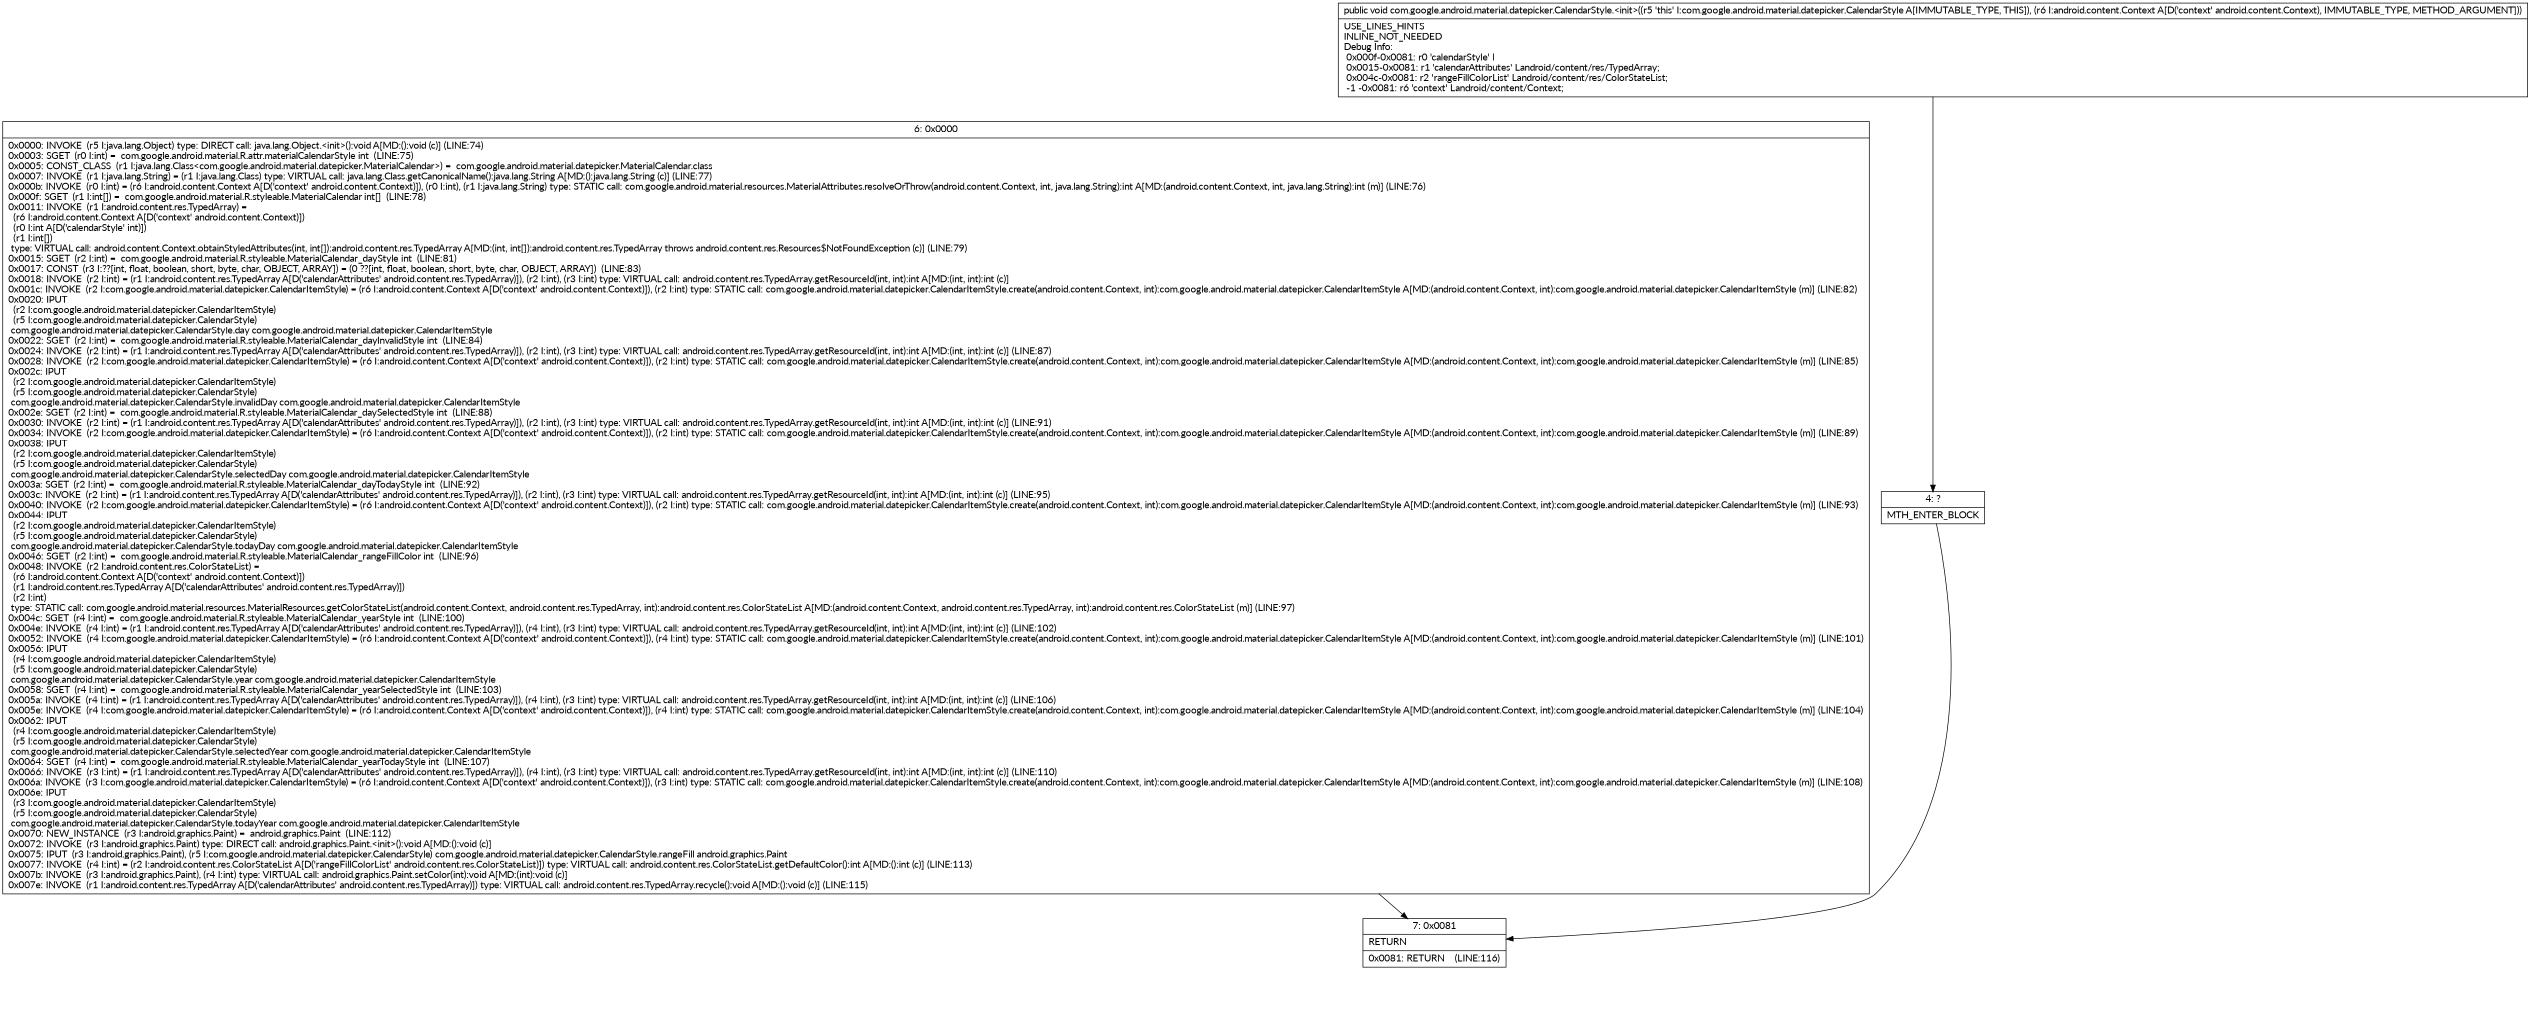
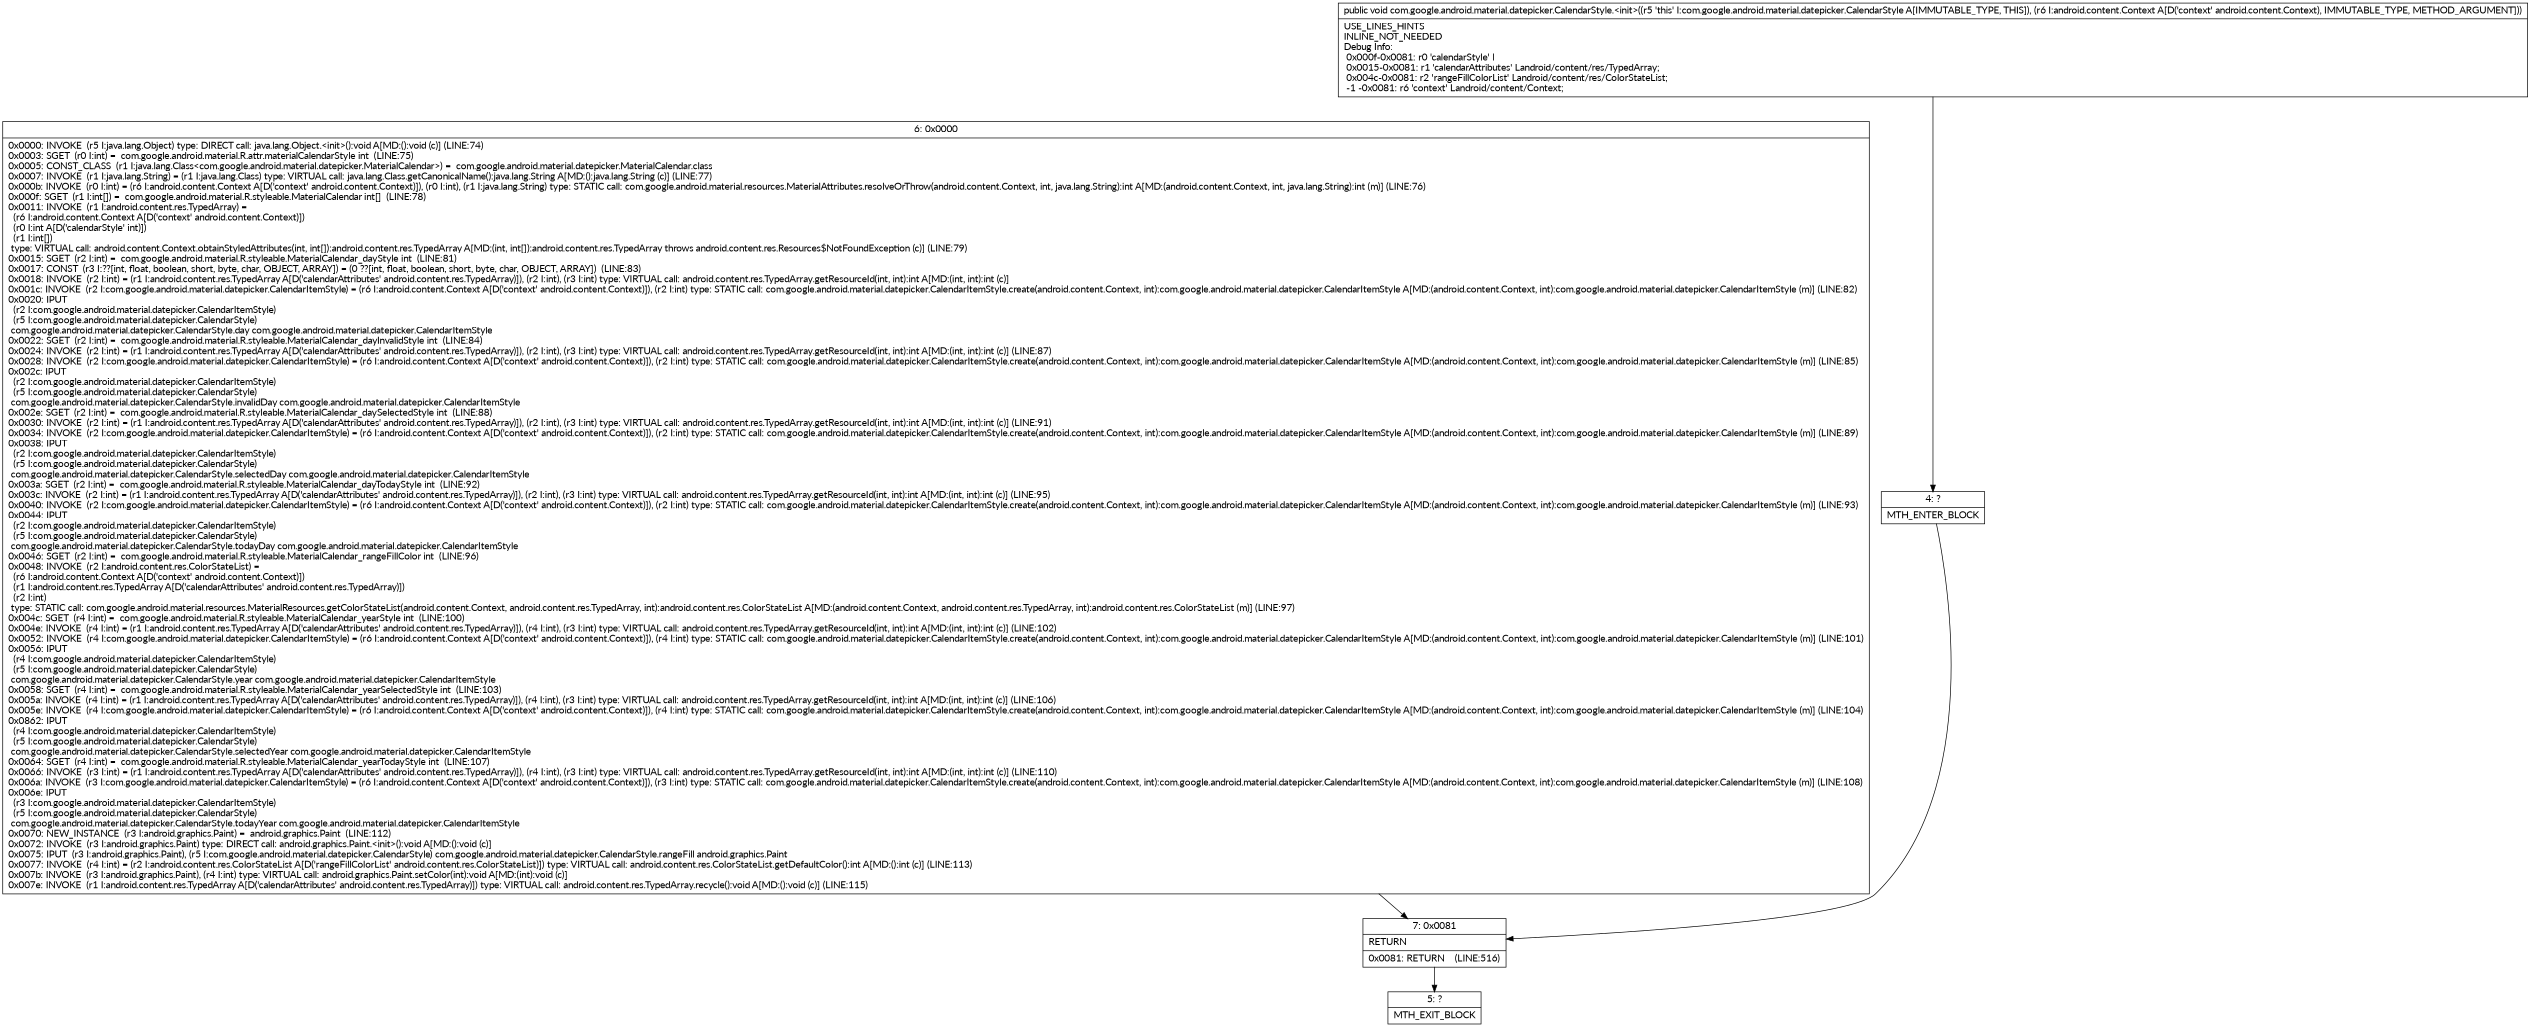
node "6: 0x0000": text "0x0062: IPUT" -> "0x0862: IPUT"
node "7: 0x0081": text "0x0081: RETURN    (LINE:116)" -> "0x0081: RETURN    (LINE:516)"
node "5: ?": added
